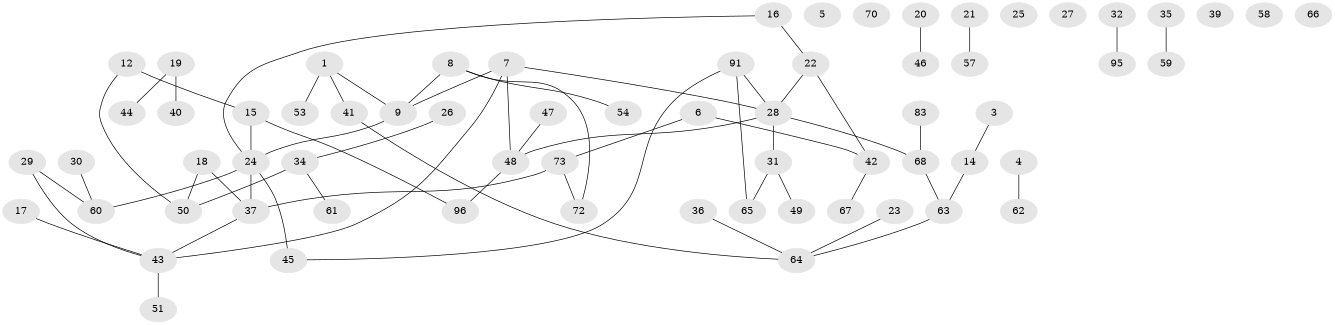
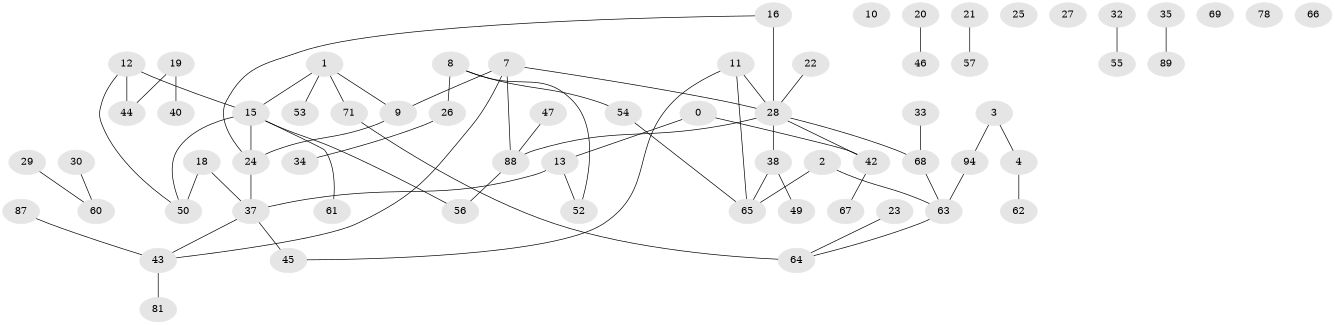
node "5": removed
node "70": label "70" -> "10"
node "39": label "39" -> "69"
node "58": label "58" -> "78"
edge "16" -- "22": now "16" -- "28"
node "91": label "91" -> "11"
node "95": label "95" -> "55"
node "59": label "59" -> "89"
edge "12" -- "44": added
edge "1" -- "15": added
edge "8" -- "9": now "8" -- "26"
node "41": label "41" -> "71"
node "6": label "6" -> "0"
edge "22" -- "42": now "28" -- "42"
node "83": label "83" -> "33"
edge "3" -- "4": added
node "48": label "48" -> "88"
node "73": label "73" -> "13"
edge "54" -- "65": added
node "31": label "31" -> "38"
node "2": added
node "14": label "14" -> "94"
edge "34" -- "61": now "15" -- "61"
edge "34" -- "50": now "15" -- "50"
edge "24" -- "60": removed
edge "24" -- "45": now "37" -- "45"
node "17": label "17" -> "87"
node "96": label "96" -> "56"
node "72": label "72" -> "52"
node "36": removed
edge "29" -- "43": removed
node "51": label "51" -> "81"
